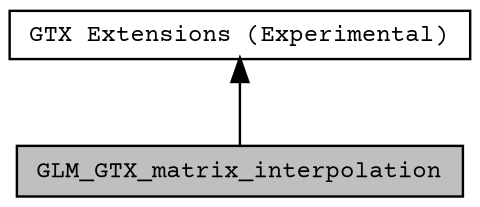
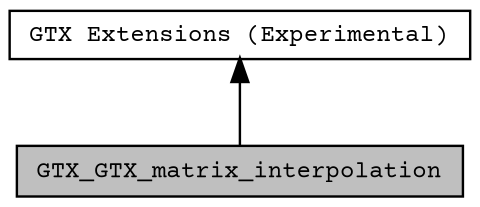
node "GLM_GTX_matrix_interpolation": label "GLM_GTX_matrix_interpolation" -> "GTX_GTX_matrix_interpolation"
